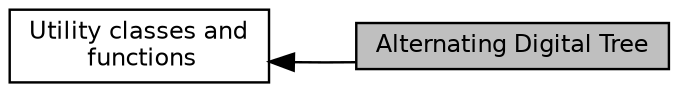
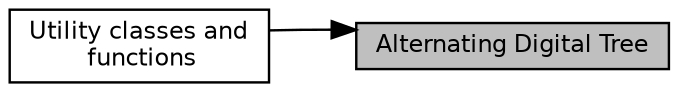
edge "Alternating Digital Tree" -> "Utility classes and functions": reversed
